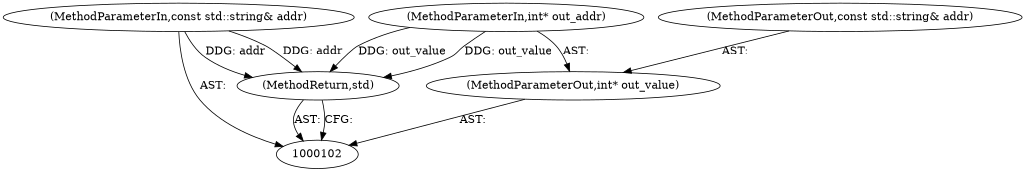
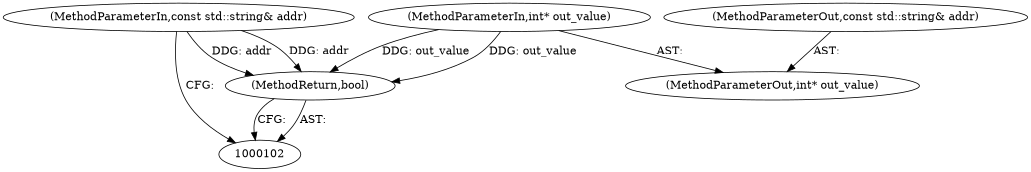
node "(MethodParameterIn,int* out_addr)": label "(MethodParameterIn,int* out_addr)" -> "(MethodParameterIn,int* out_value)"
edge "(MethodParameterIn,const std::string& addr)" -> "1000102": label "AST: " -> "CFG: "
node "(MethodReturn,std)": label "(MethodReturn,std)" -> "(MethodReturn,bool)"
edge "(MethodParameterOut,int* out_value)" -> "1000102": removed, label "AST:"
